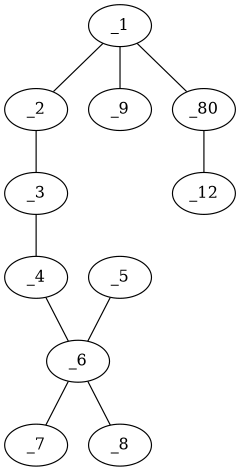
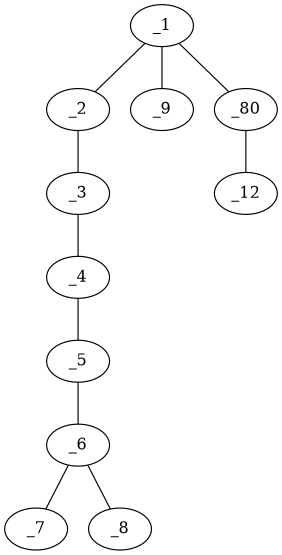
edge "_4" -- "_6": now "_4" -- "_5"
